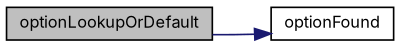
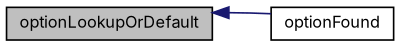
edge "optionLookupOrDefault" -> "optionFound": reversed
